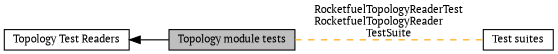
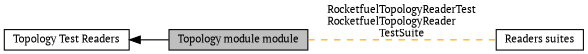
node "Topology module tests": label "Topology module tests" -> "Topology module module"
node "Test suites": label "Test suites" -> "Readers suites"
